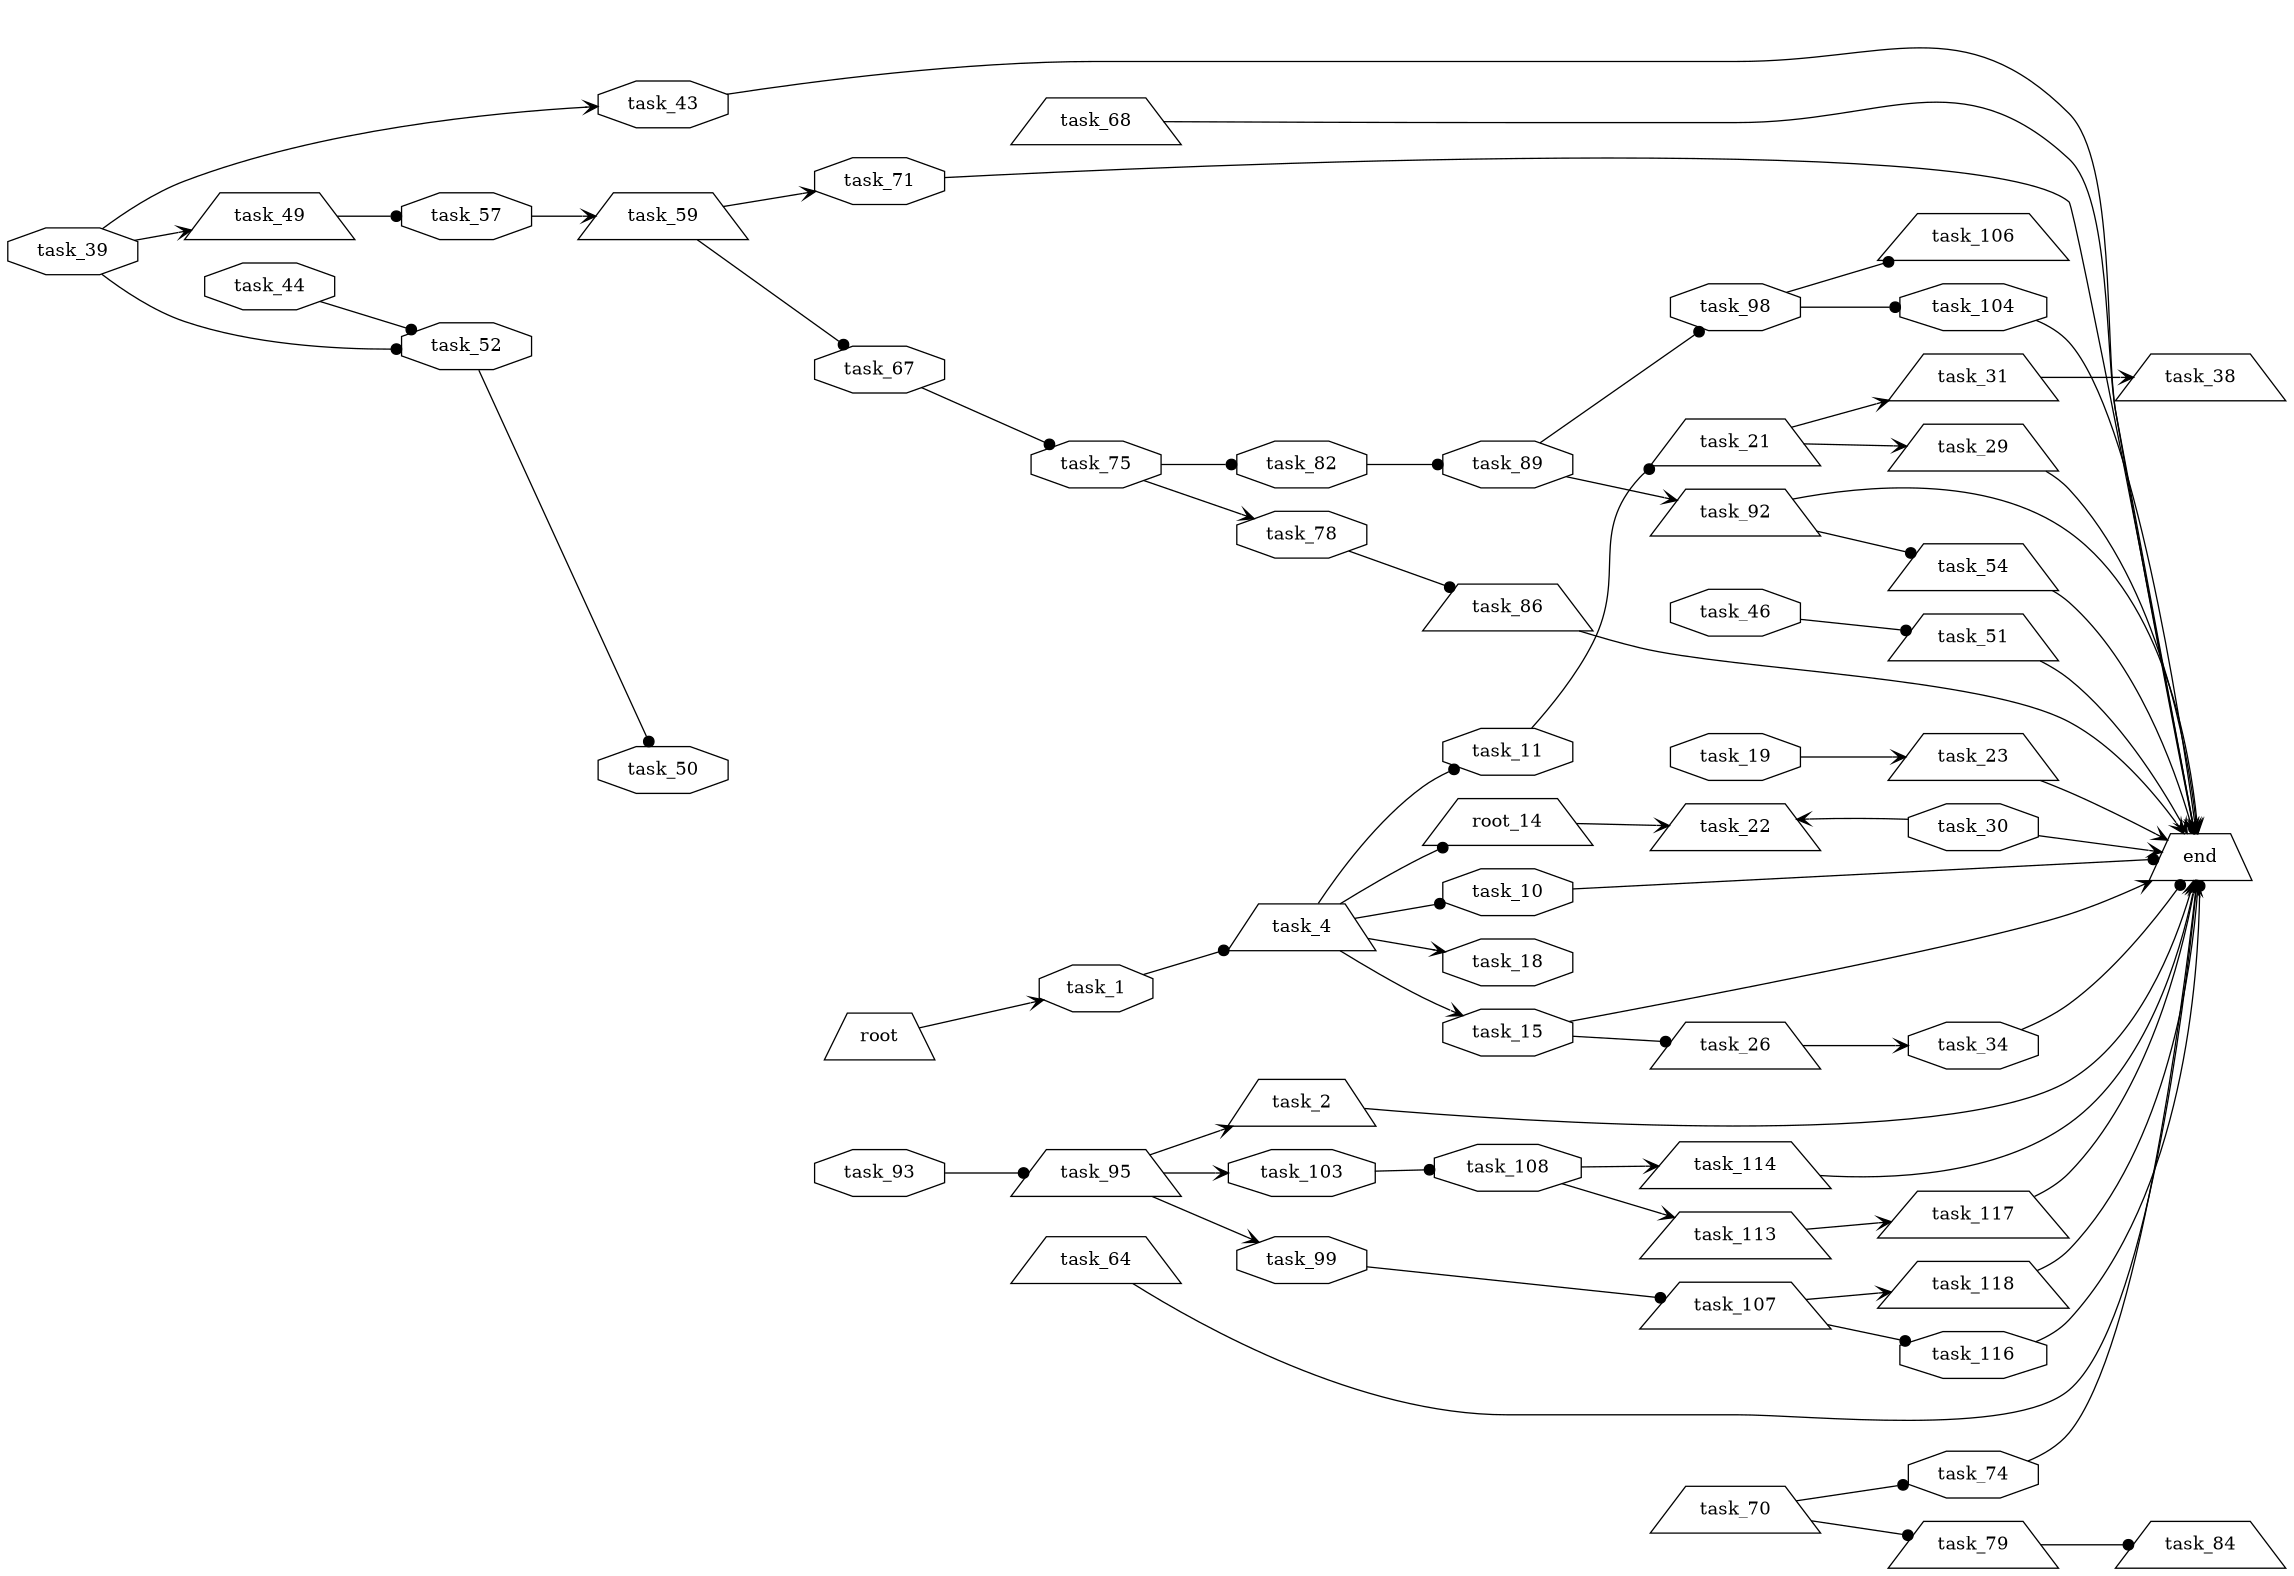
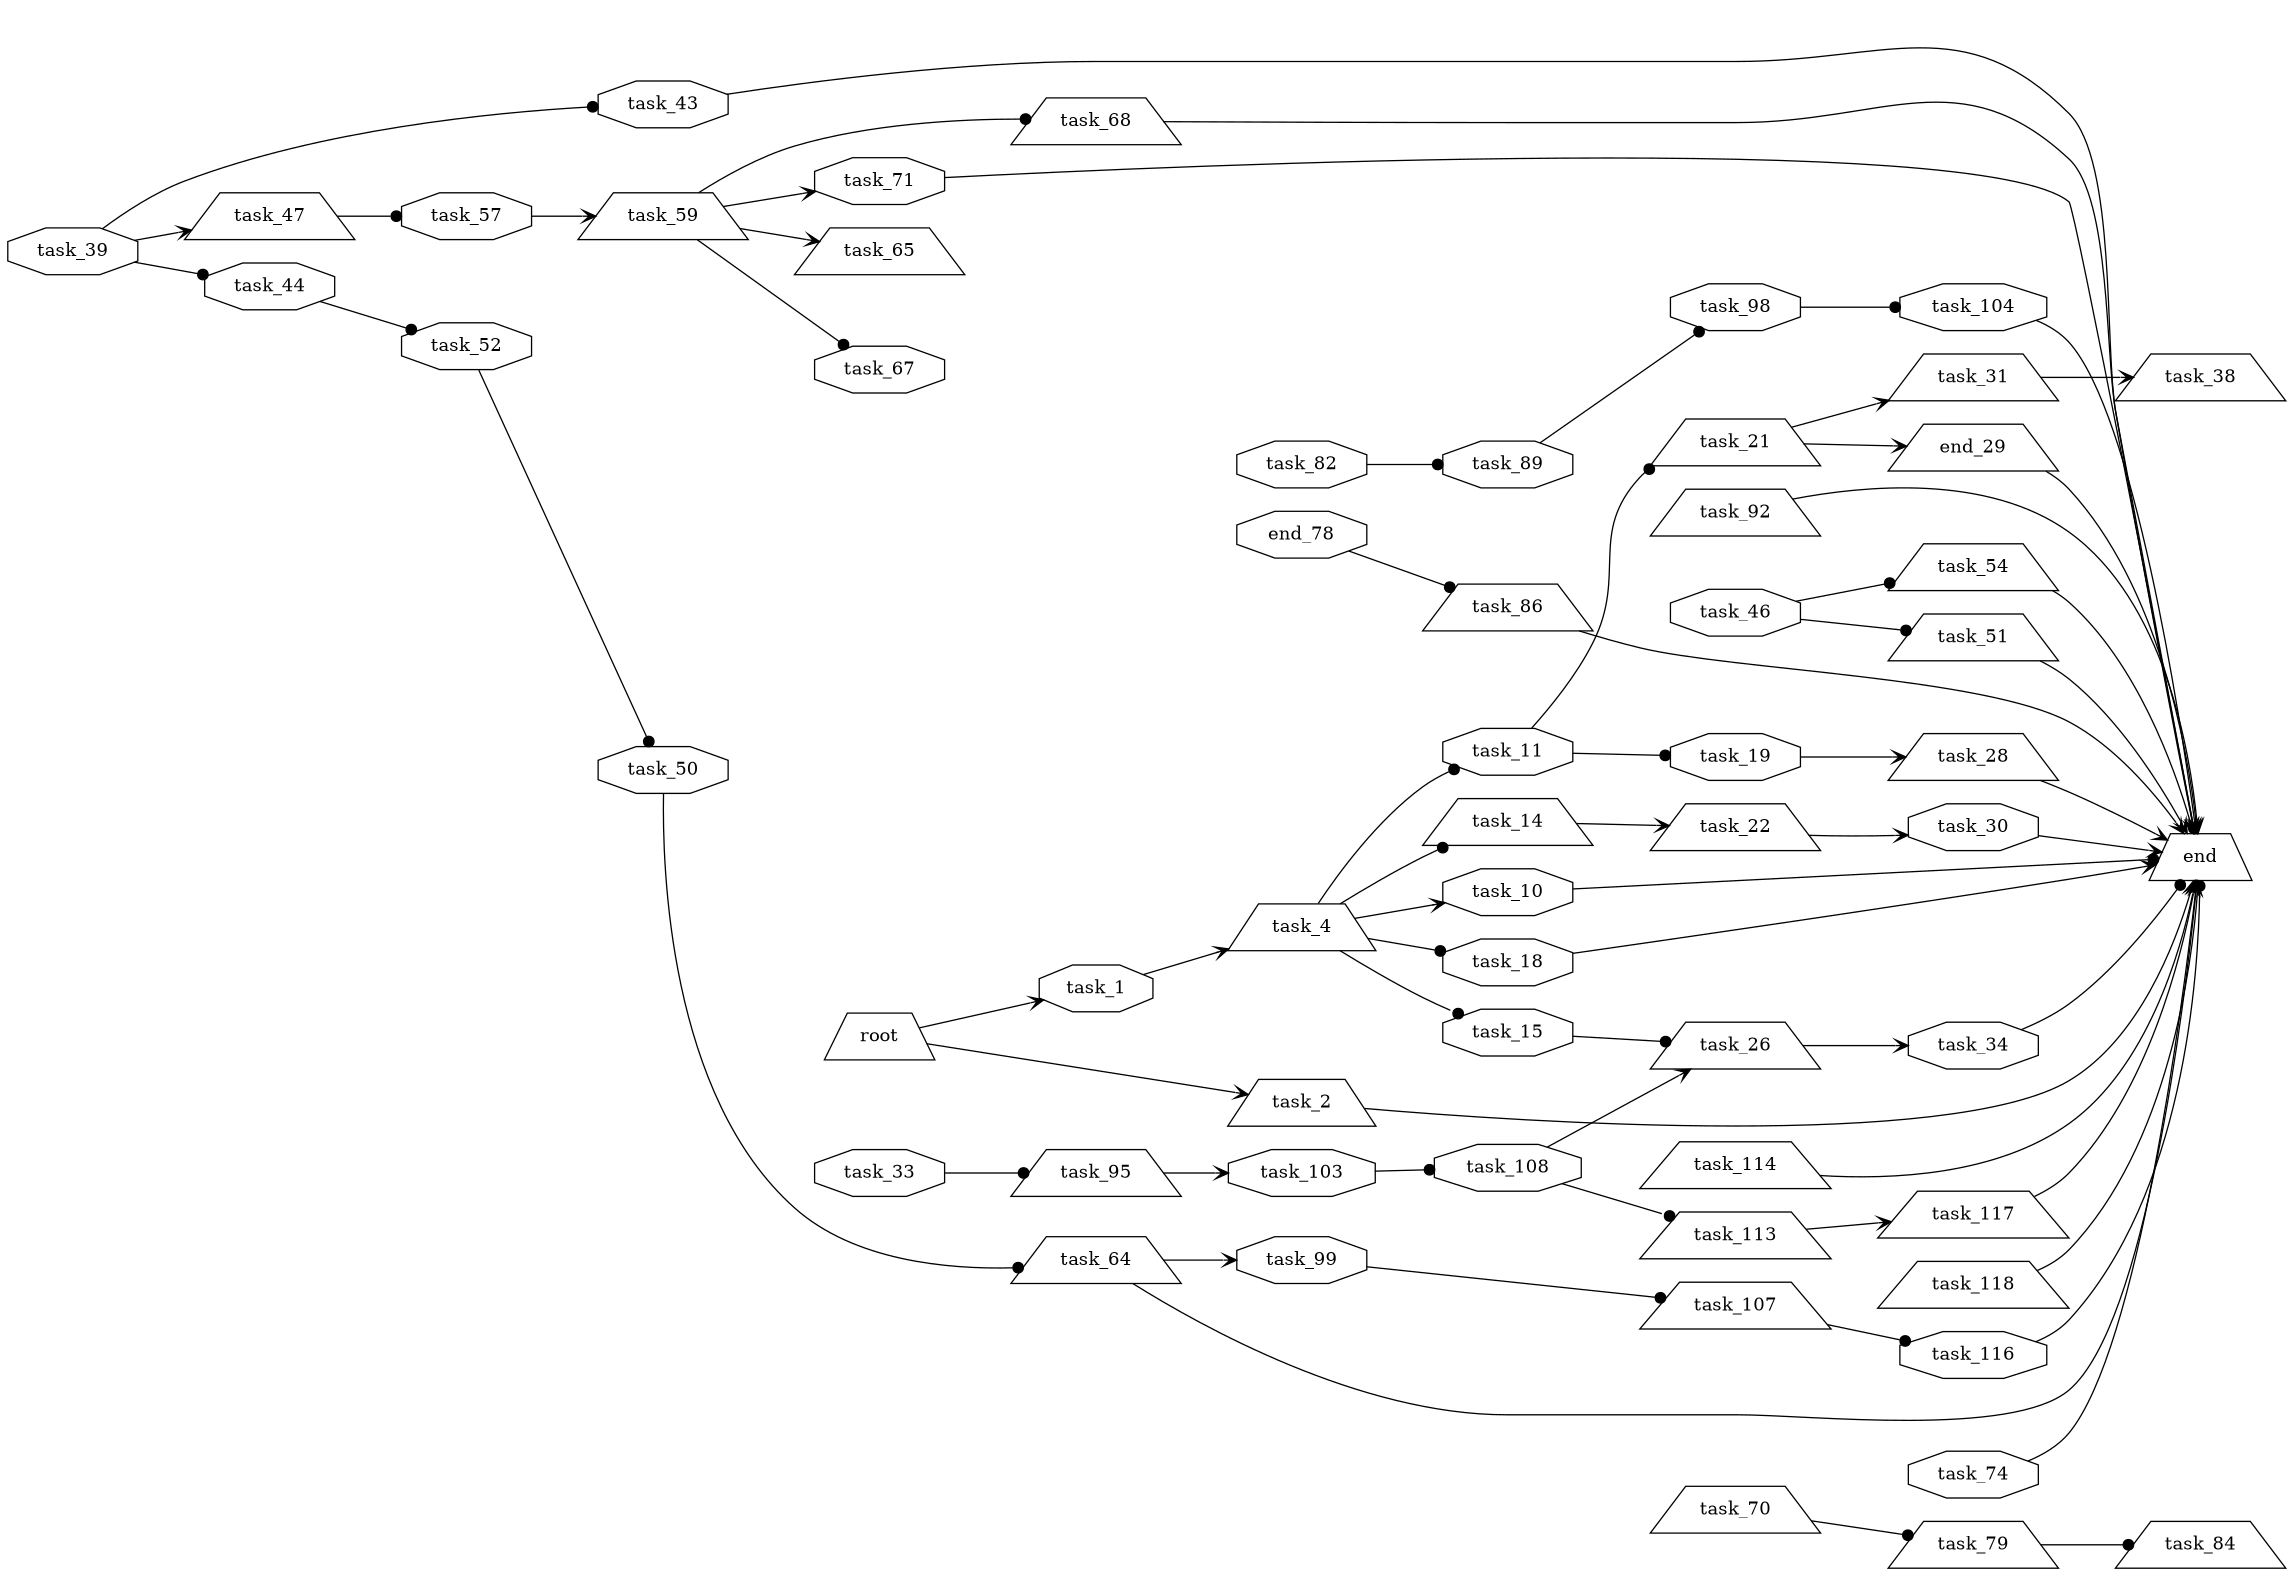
edge "task_59" -> "task_68": added
edge "task_39" -> "task_43": arrowhead vee -> dot
node "task_49": label "task_49" -> "task_47"
node "task_106": removed
node "task_65": added
edge "task_39" -> "task_52": now "task_39" -> "task_44"
node "task_29": label "task_29" -> "end_29"
node "task_75": removed
edge "task_89" -> "task_92": removed
node "task_78": label "task_78" -> "end_78"
edge "task_92" -> "task_54": now "task_46" -> "task_54"
edge "task_11" -> "task_19": added
node "task_23": label "task_23" -> "task_28"
edge "task_30" -> "task_22": reversed
node "root_14": label "root_14" -> "task_14"
edge "task_4" -> "task_10": arrowhead dot -> vee
edge "task_4" -> "task_18": arrowhead vee -> dot
edge "task_1" -> "task_4": arrowhead dot -> vee
edge "task_15" -> "end": now "task_18" -> "end"
edge "task_4" -> "task_15": arrowhead vee -> dot
edge "task_50" -> "task_64": added
edge "task_95" -> "task_2": now "root" -> "task_2"
edge "task_108" -> "task_114": now "task_108" -> "task_26"
node "task_93": label "task_93" -> "task_33"
edge "task_108" -> "task_113": arrowhead vee -> dot
edge "task_95" -> "task_99": now "task_64" -> "task_99"
edge "task_107" -> "task_118": removed
edge "task_70" -> "task_74": removed
